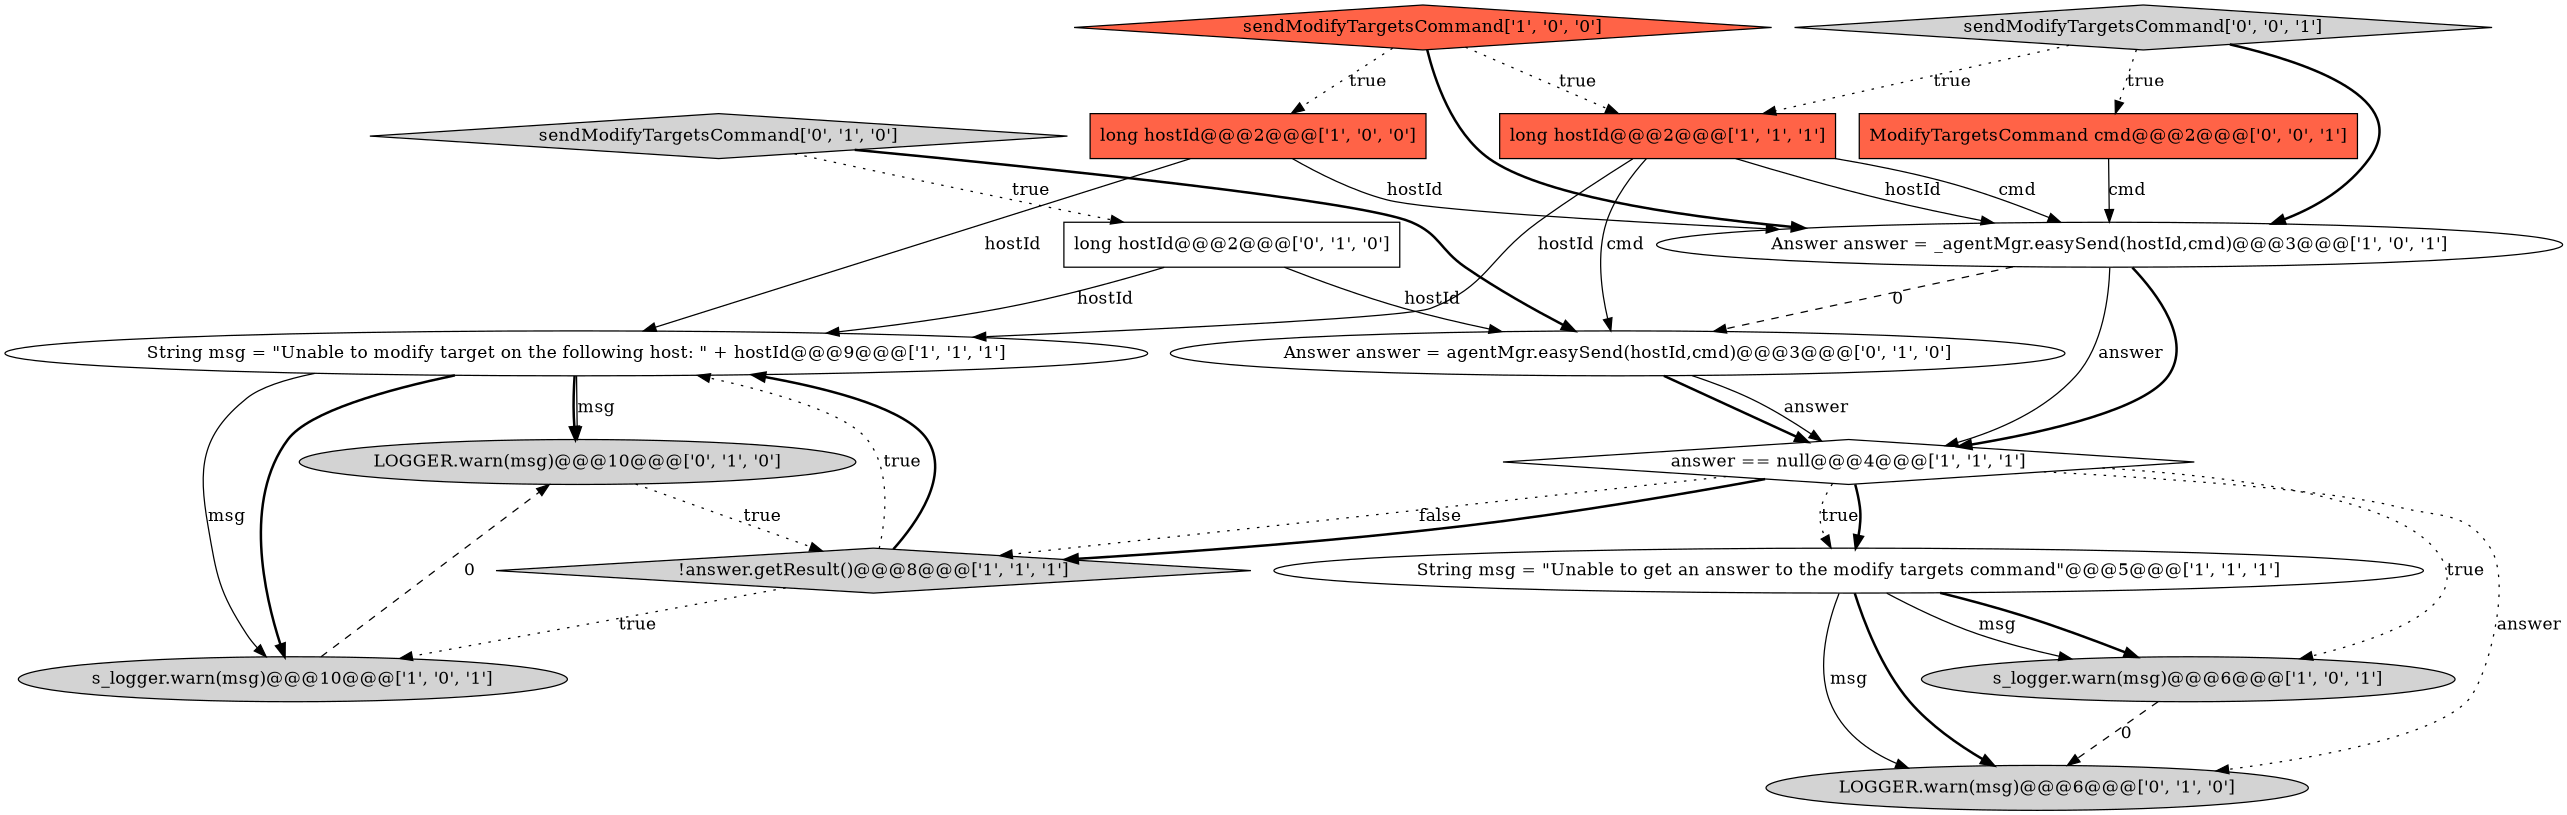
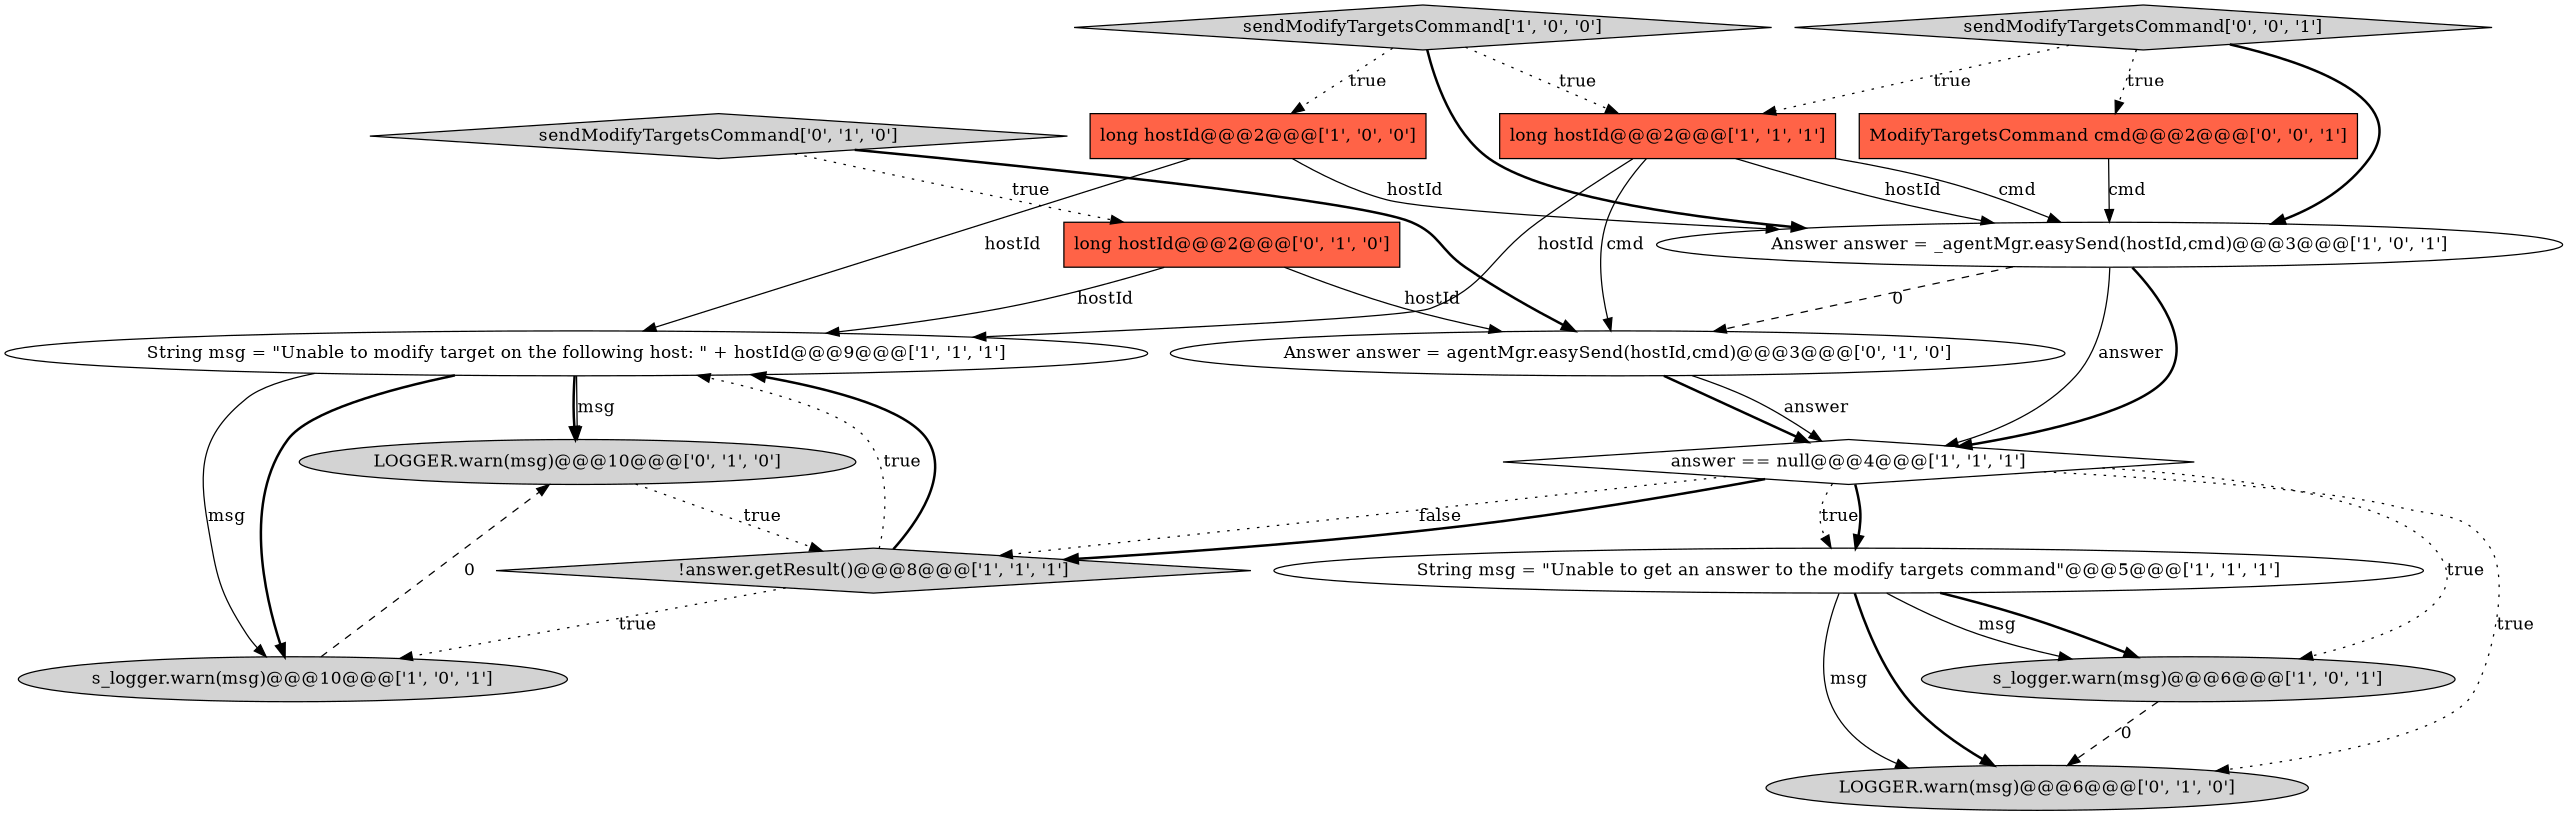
node "sendModifyTargetsCommand['1', '0', '0']": fillcolor tomato -> lightgray
node "long hostId@@@2@@@['0', '1', '0']": fillcolor white -> tomato
edge "answer == null@@@4@@@['1', '1', '1']" -> "LOGGER.warn(msg)@@@6@@@['0', '1', '0']": label "answer" -> "true"
